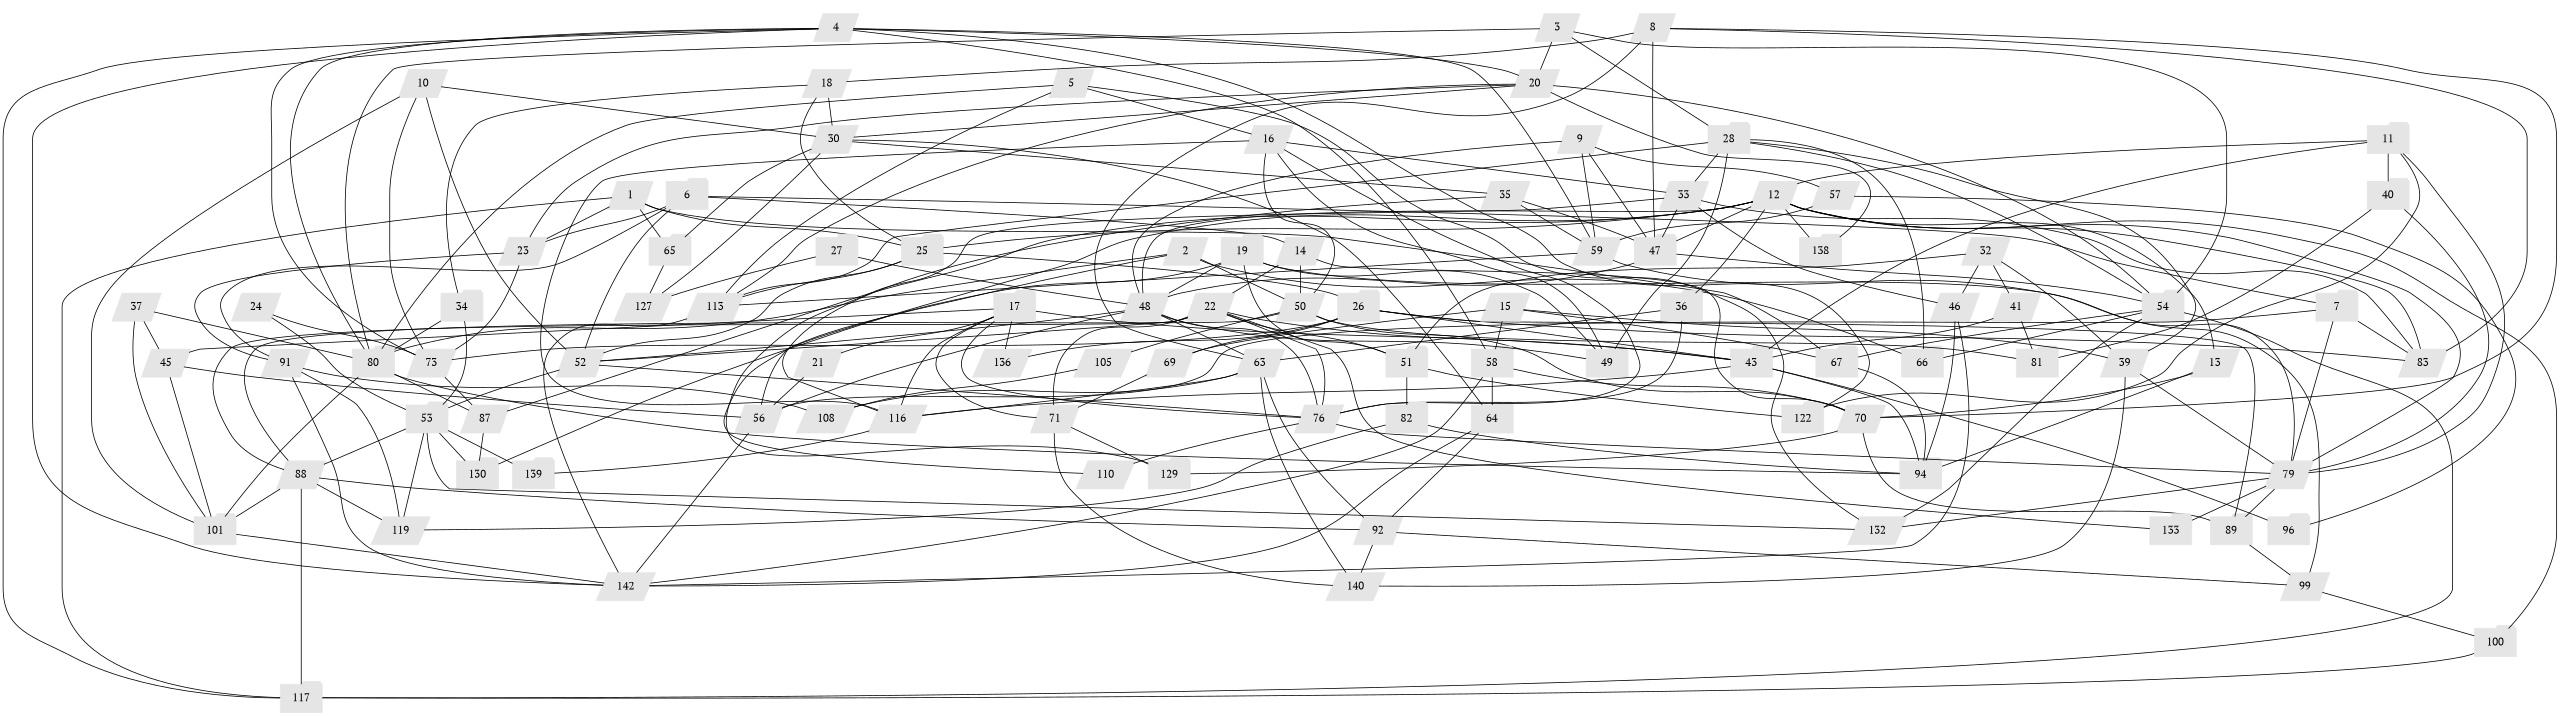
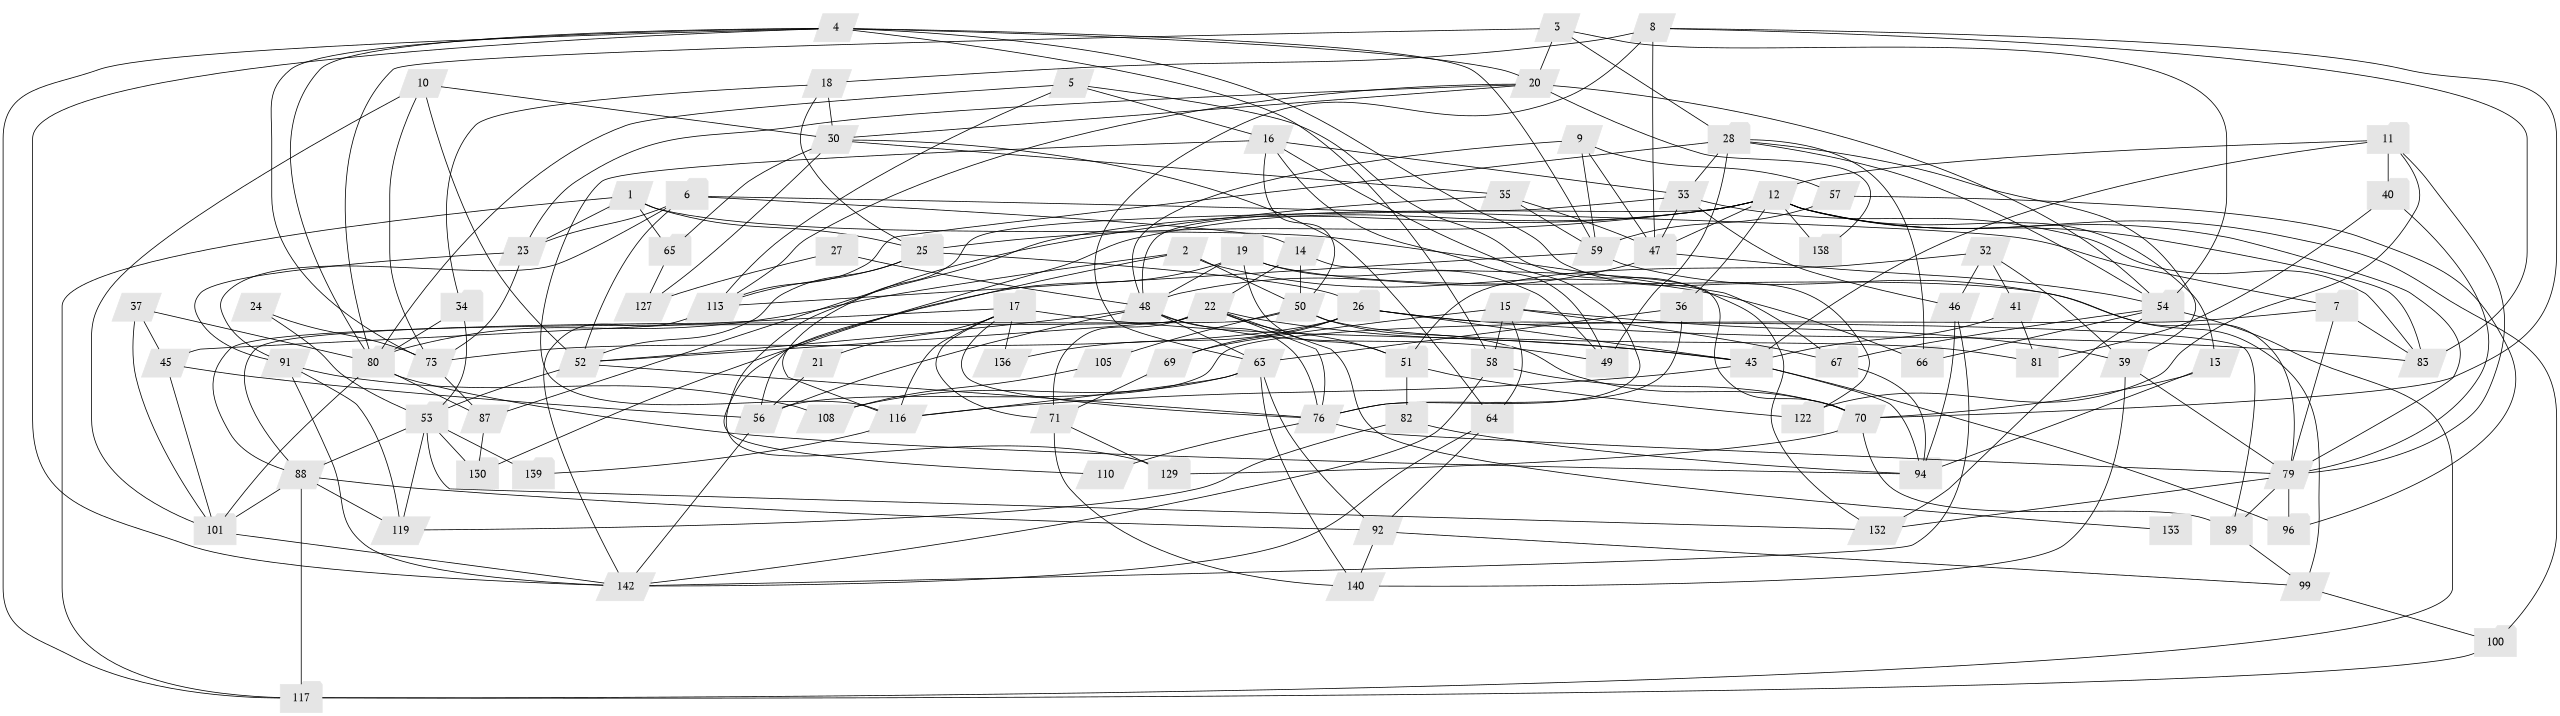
edge "58" -- "64": now "15" -- "64"
edge "79" -- "133": now "79" -- "96"
